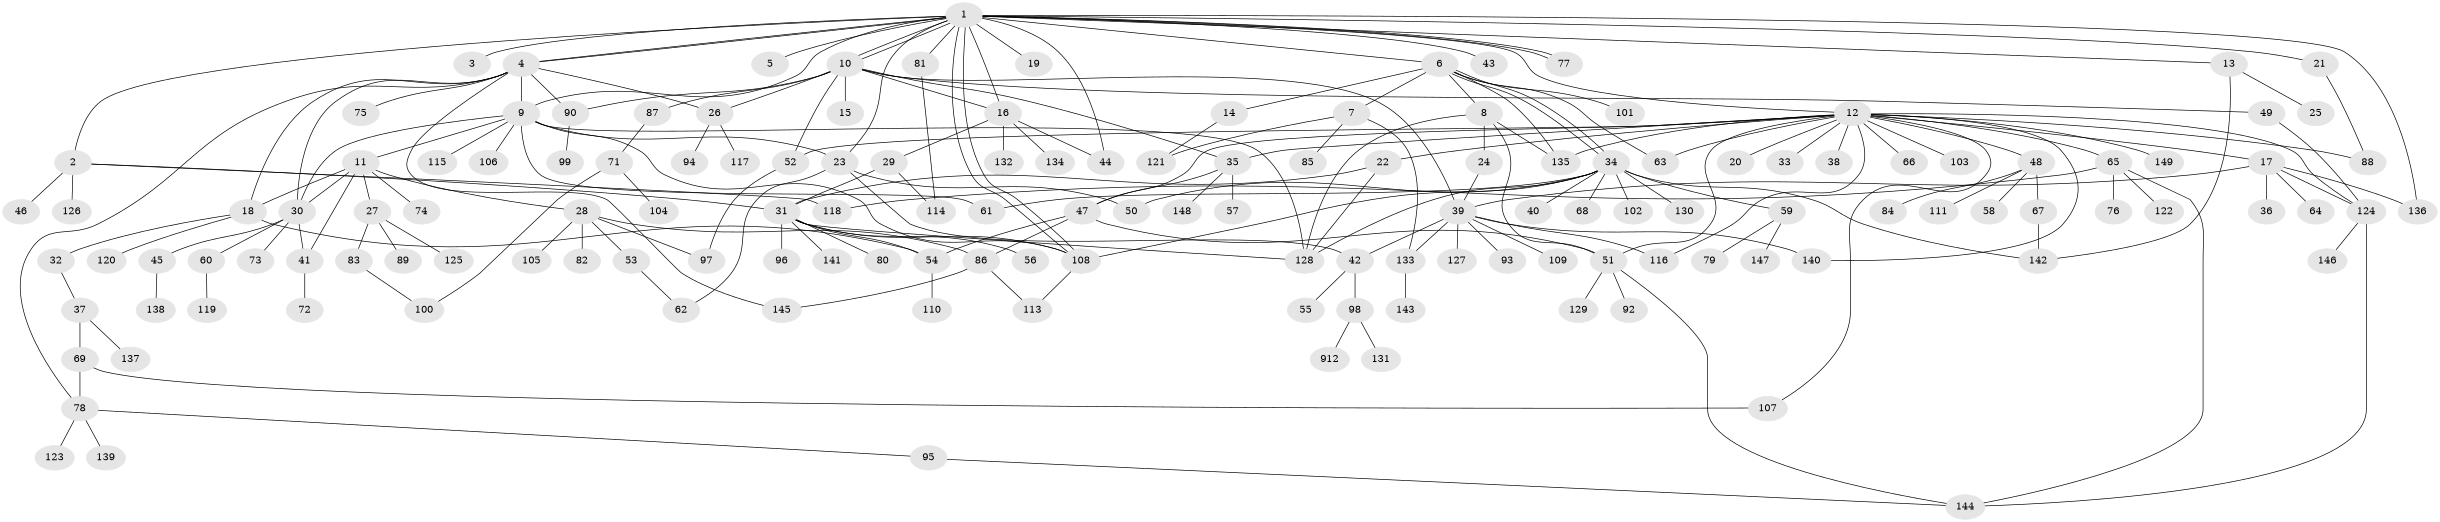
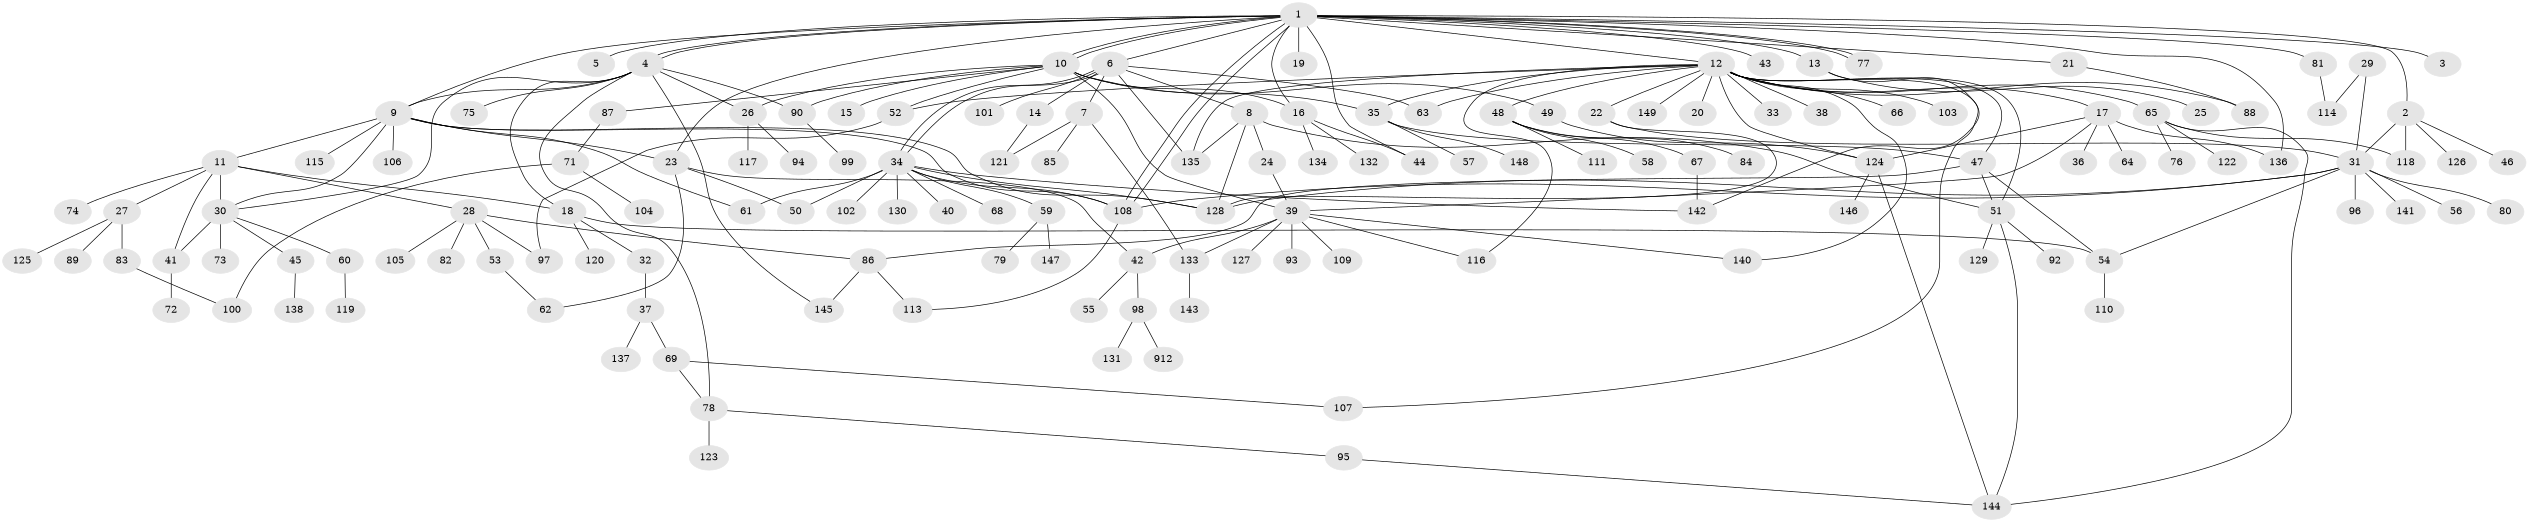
edge "16" -- "29": removed
node "139": removed
